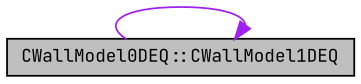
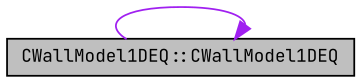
node "CWallModel0DEQ::CWallModel1DEQ": label "CWallModel0DEQ::CWallModel1DEQ" -> "CWallModel1DEQ::CWallModel1DEQ"
